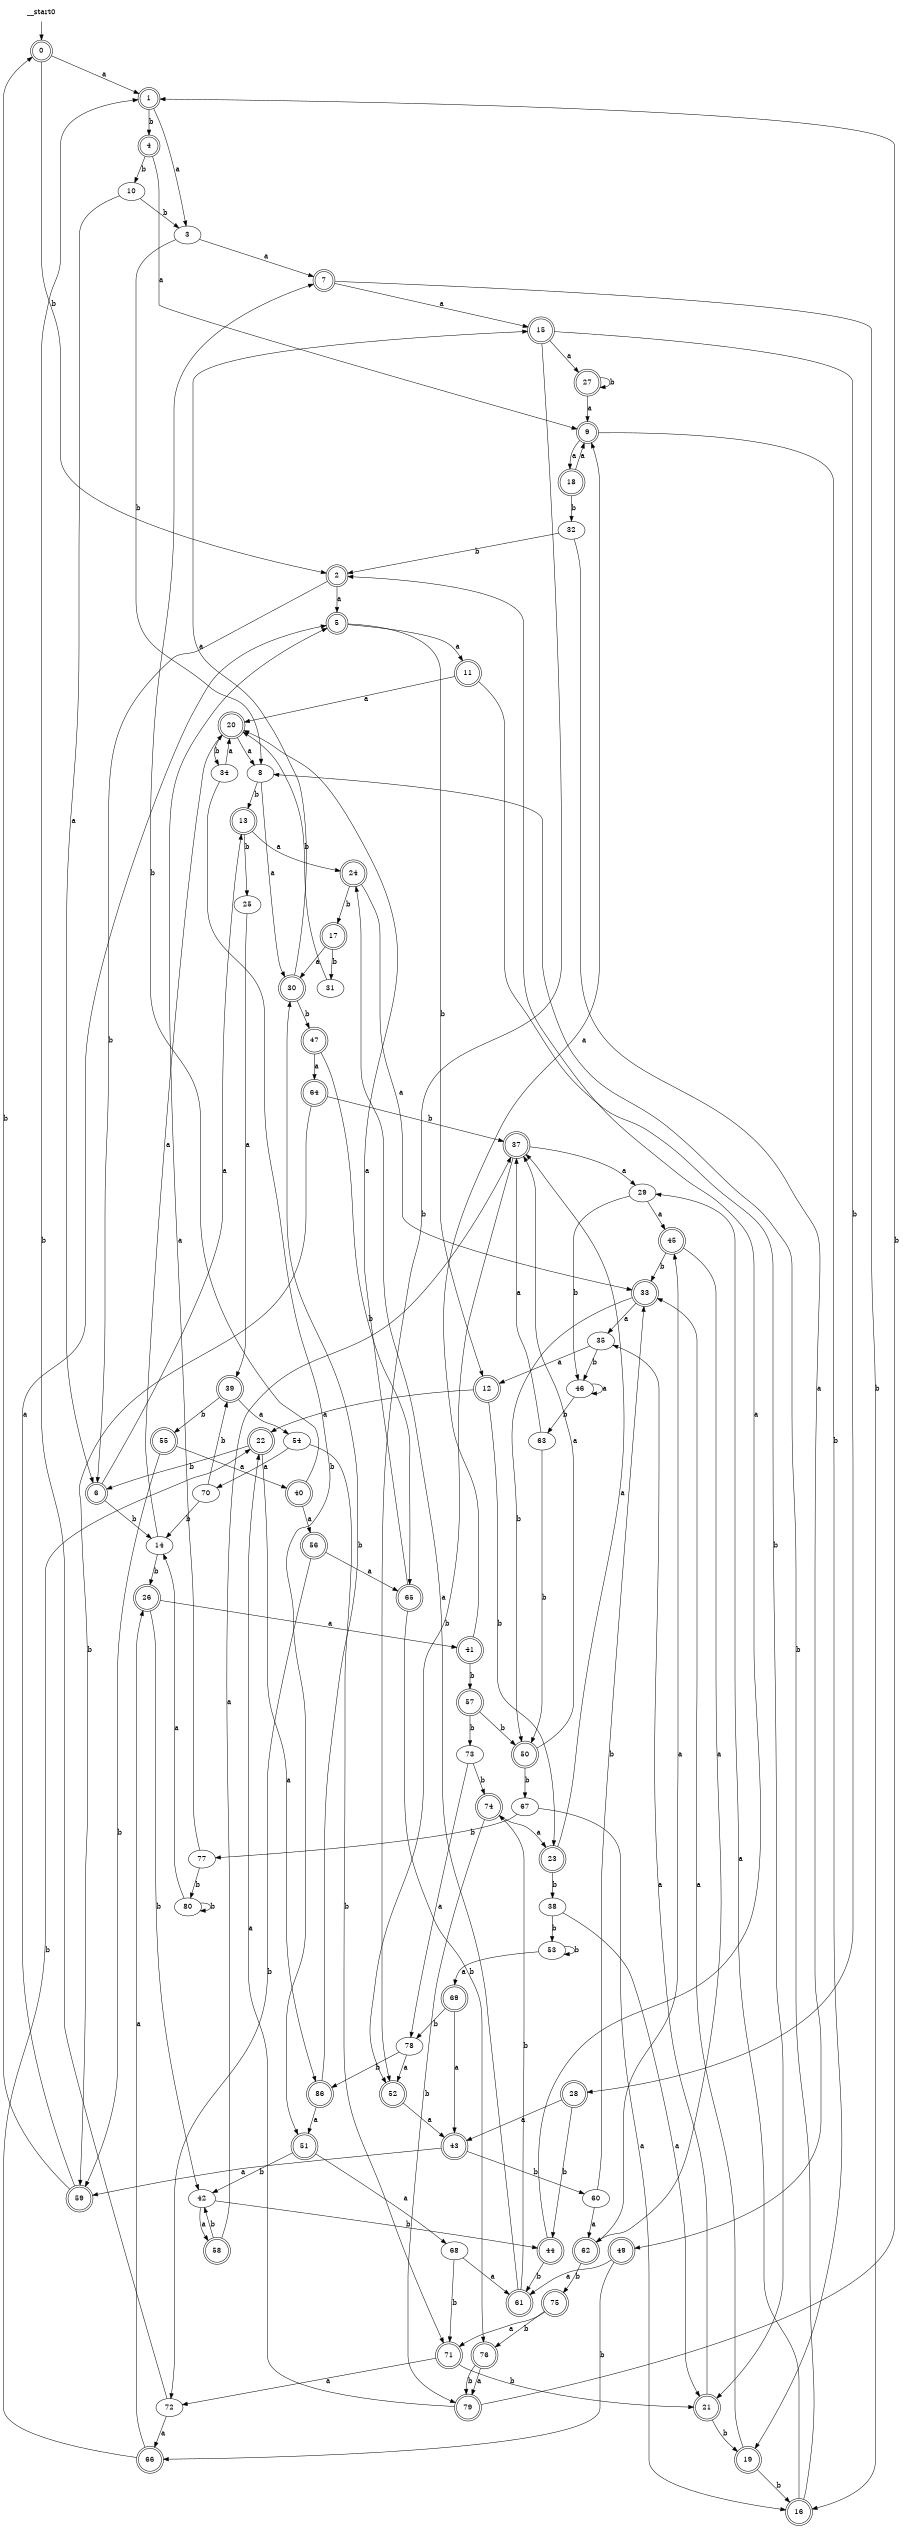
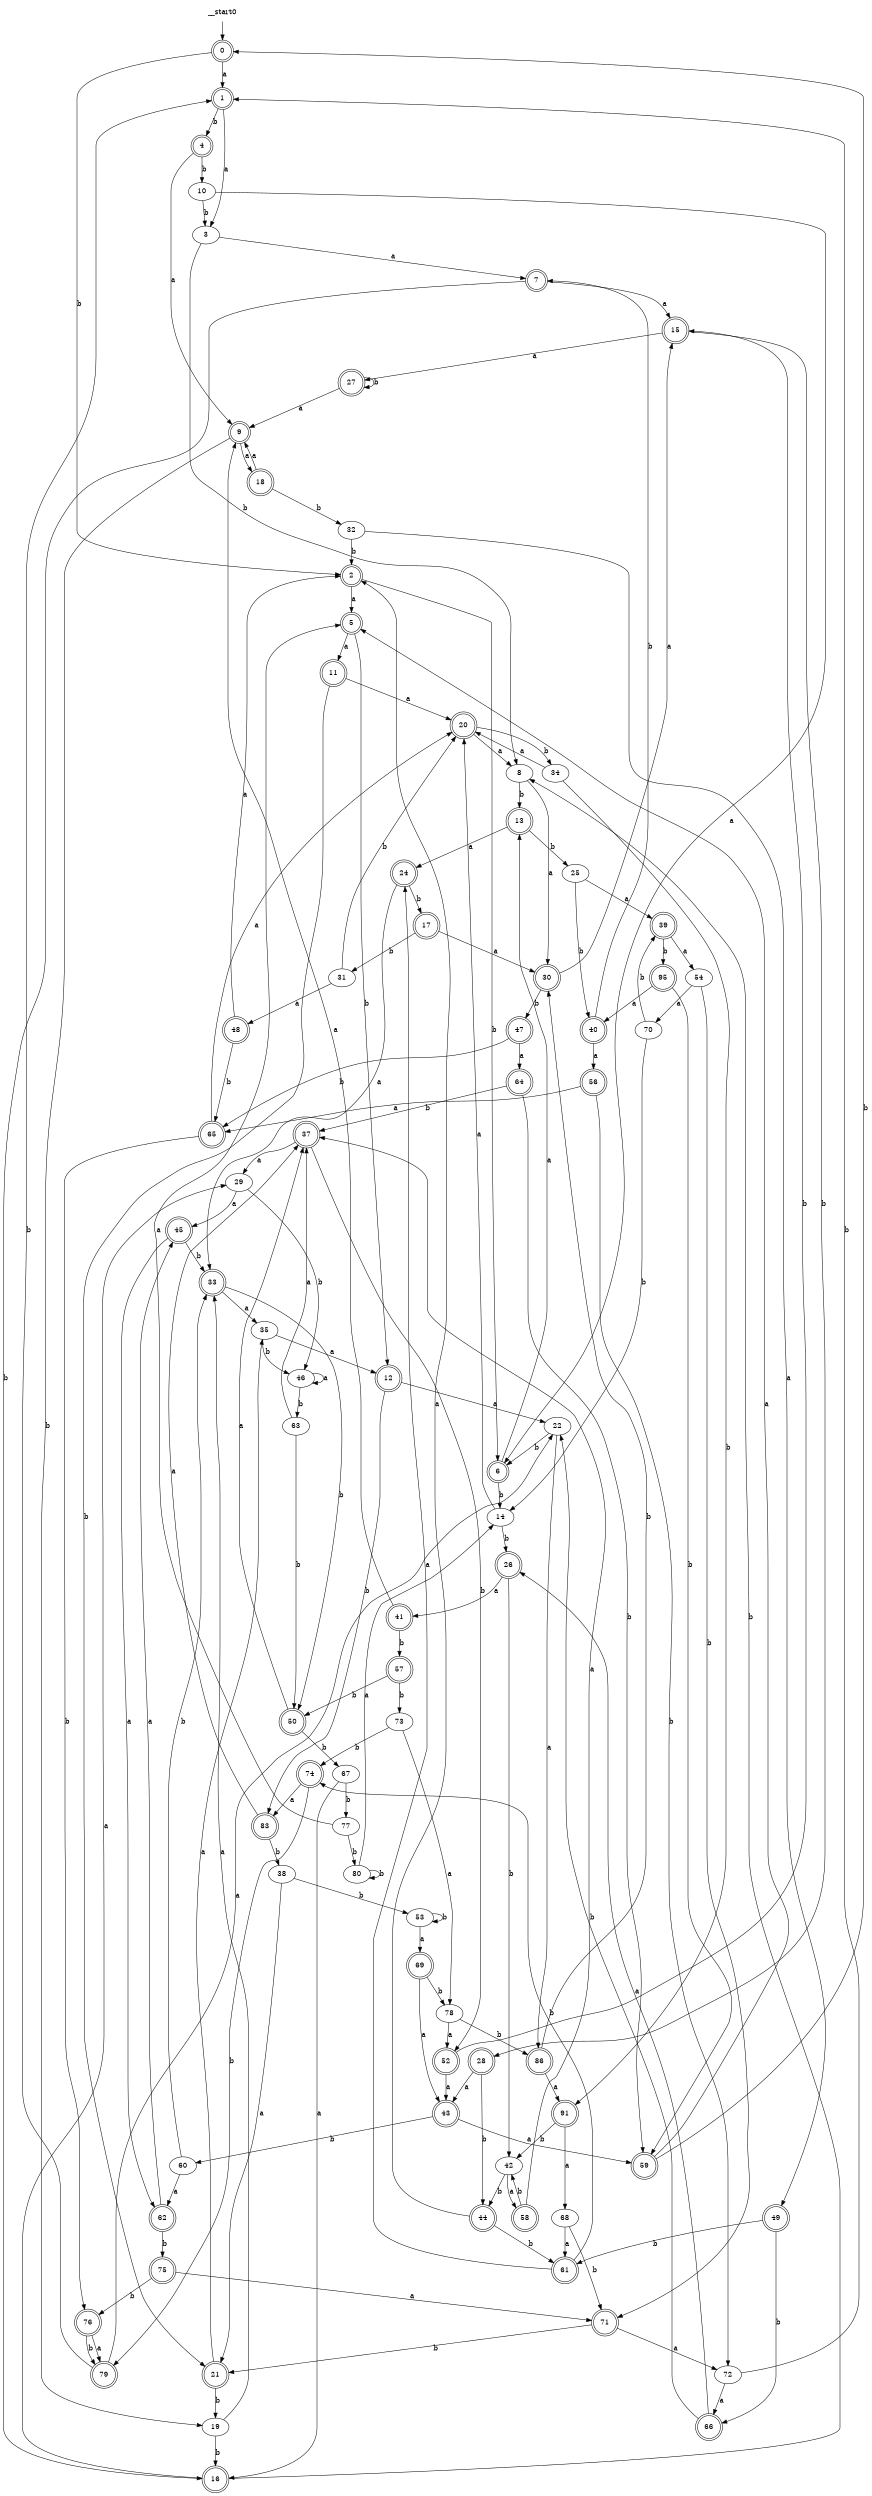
edge "25" -> "40": added, label "b"
node "48": added
edge "15" -> "52": reversed
node "55": label "55" -> "95"
node "22": shape doublecircle -> ellipse
node "23": label "23" -> "83"
node "51": label "51" -> "91"
edge "49" -> "61": label "a" -> "b"
node "19": shape doublecircle -> ellipse
